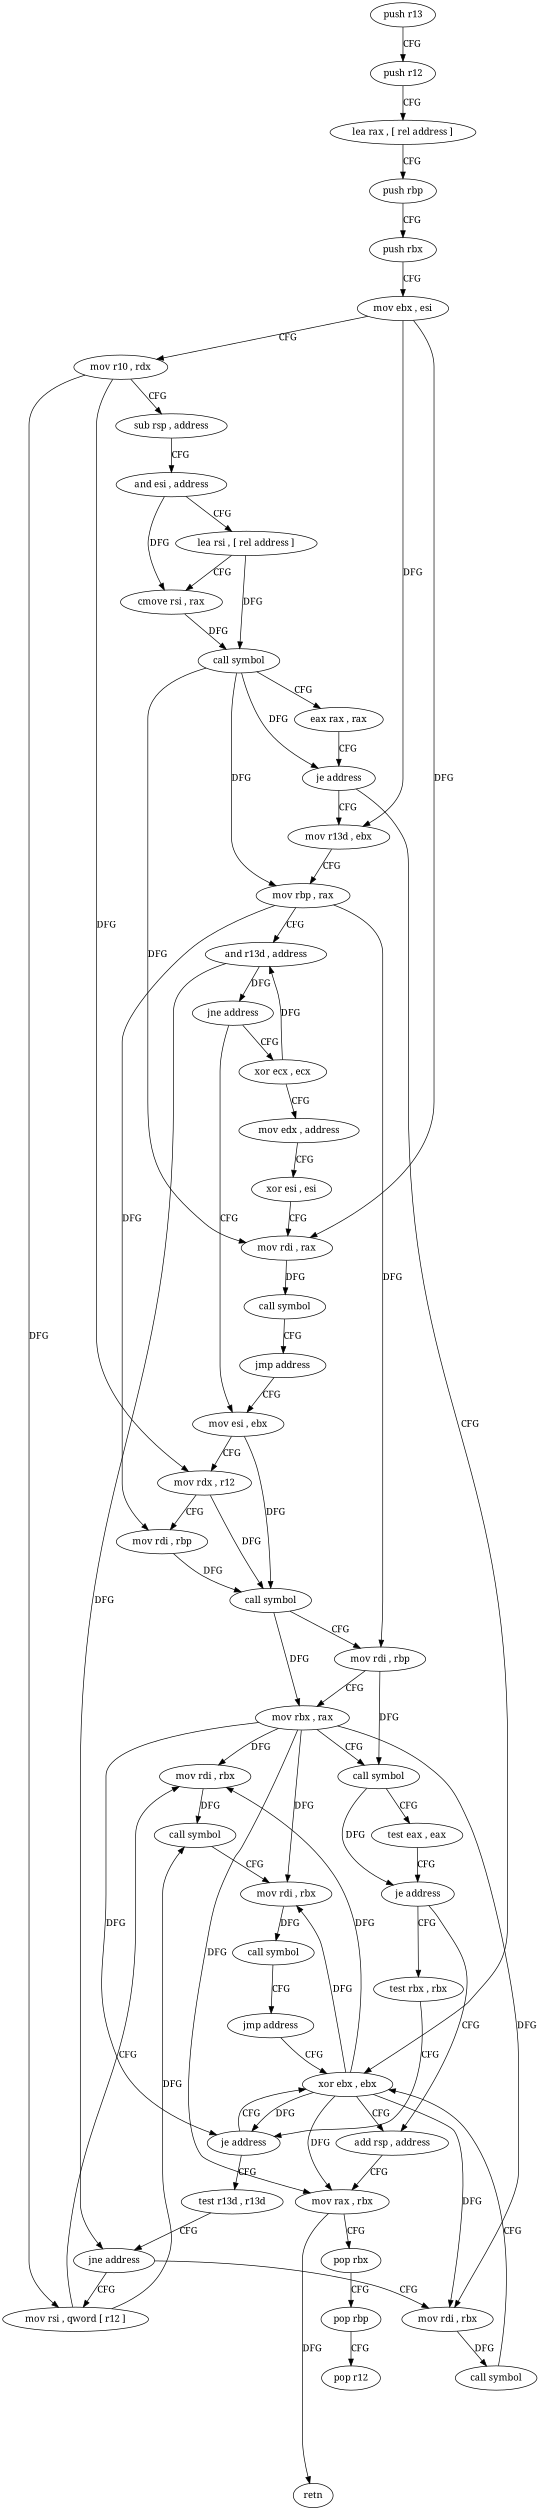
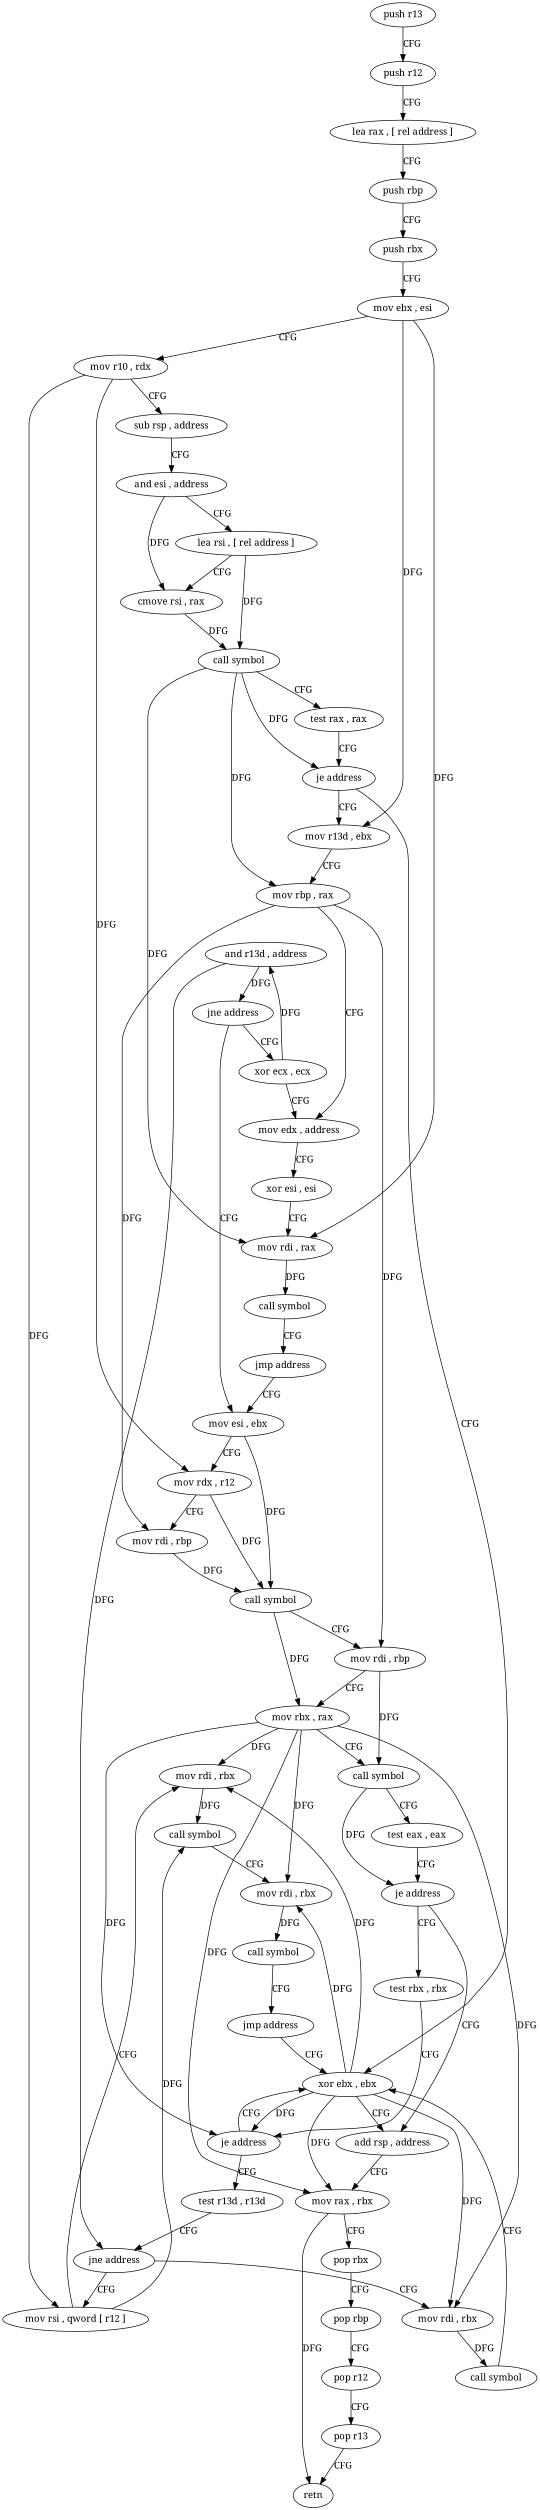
node "eax rax , rax": label "eax rax , rax" -> "test rax , rax"
edge "mov rbp , rax" -> "and r13d , address": now "mov rbp , rax" -> "mov edx , address"
node "pop r13": added
